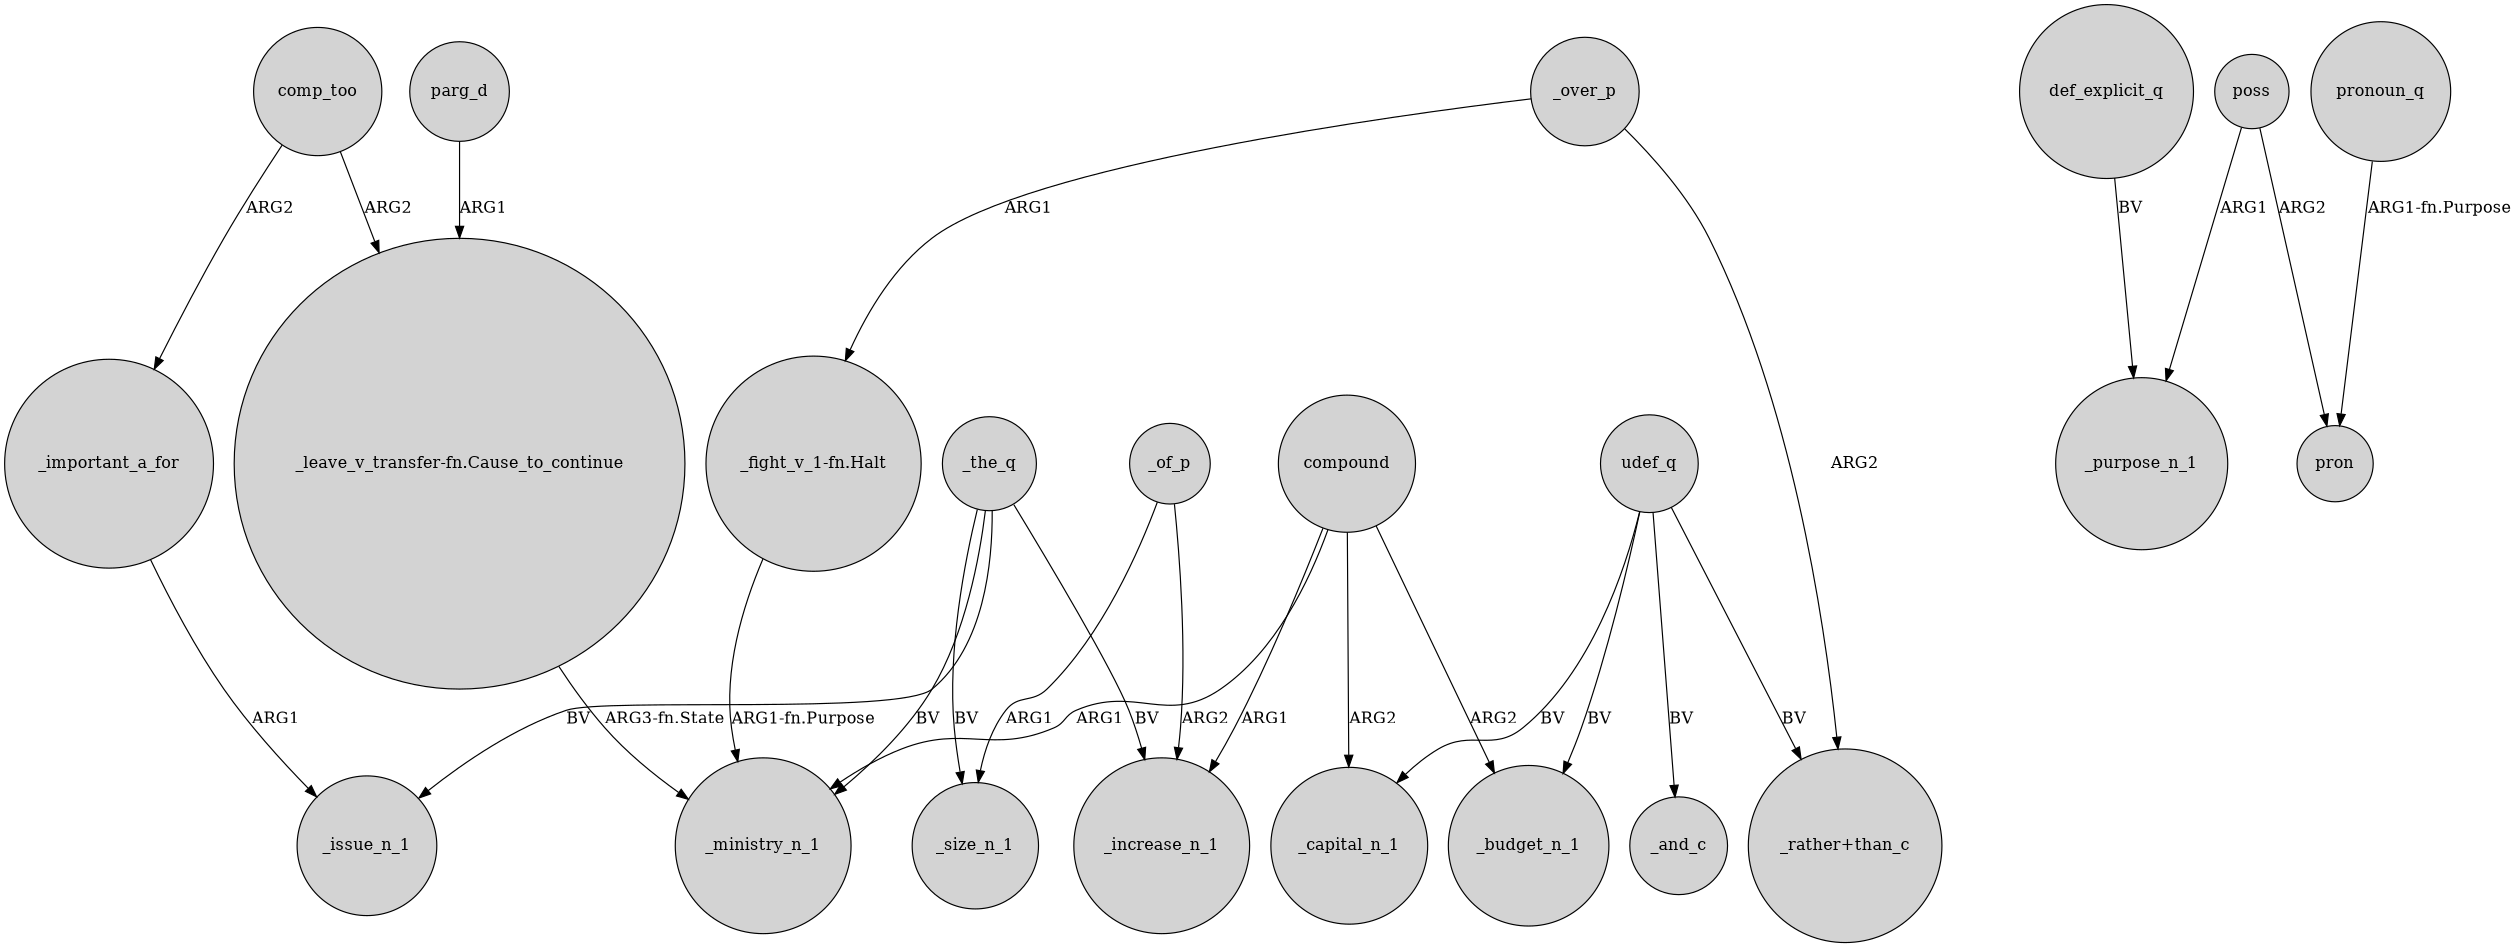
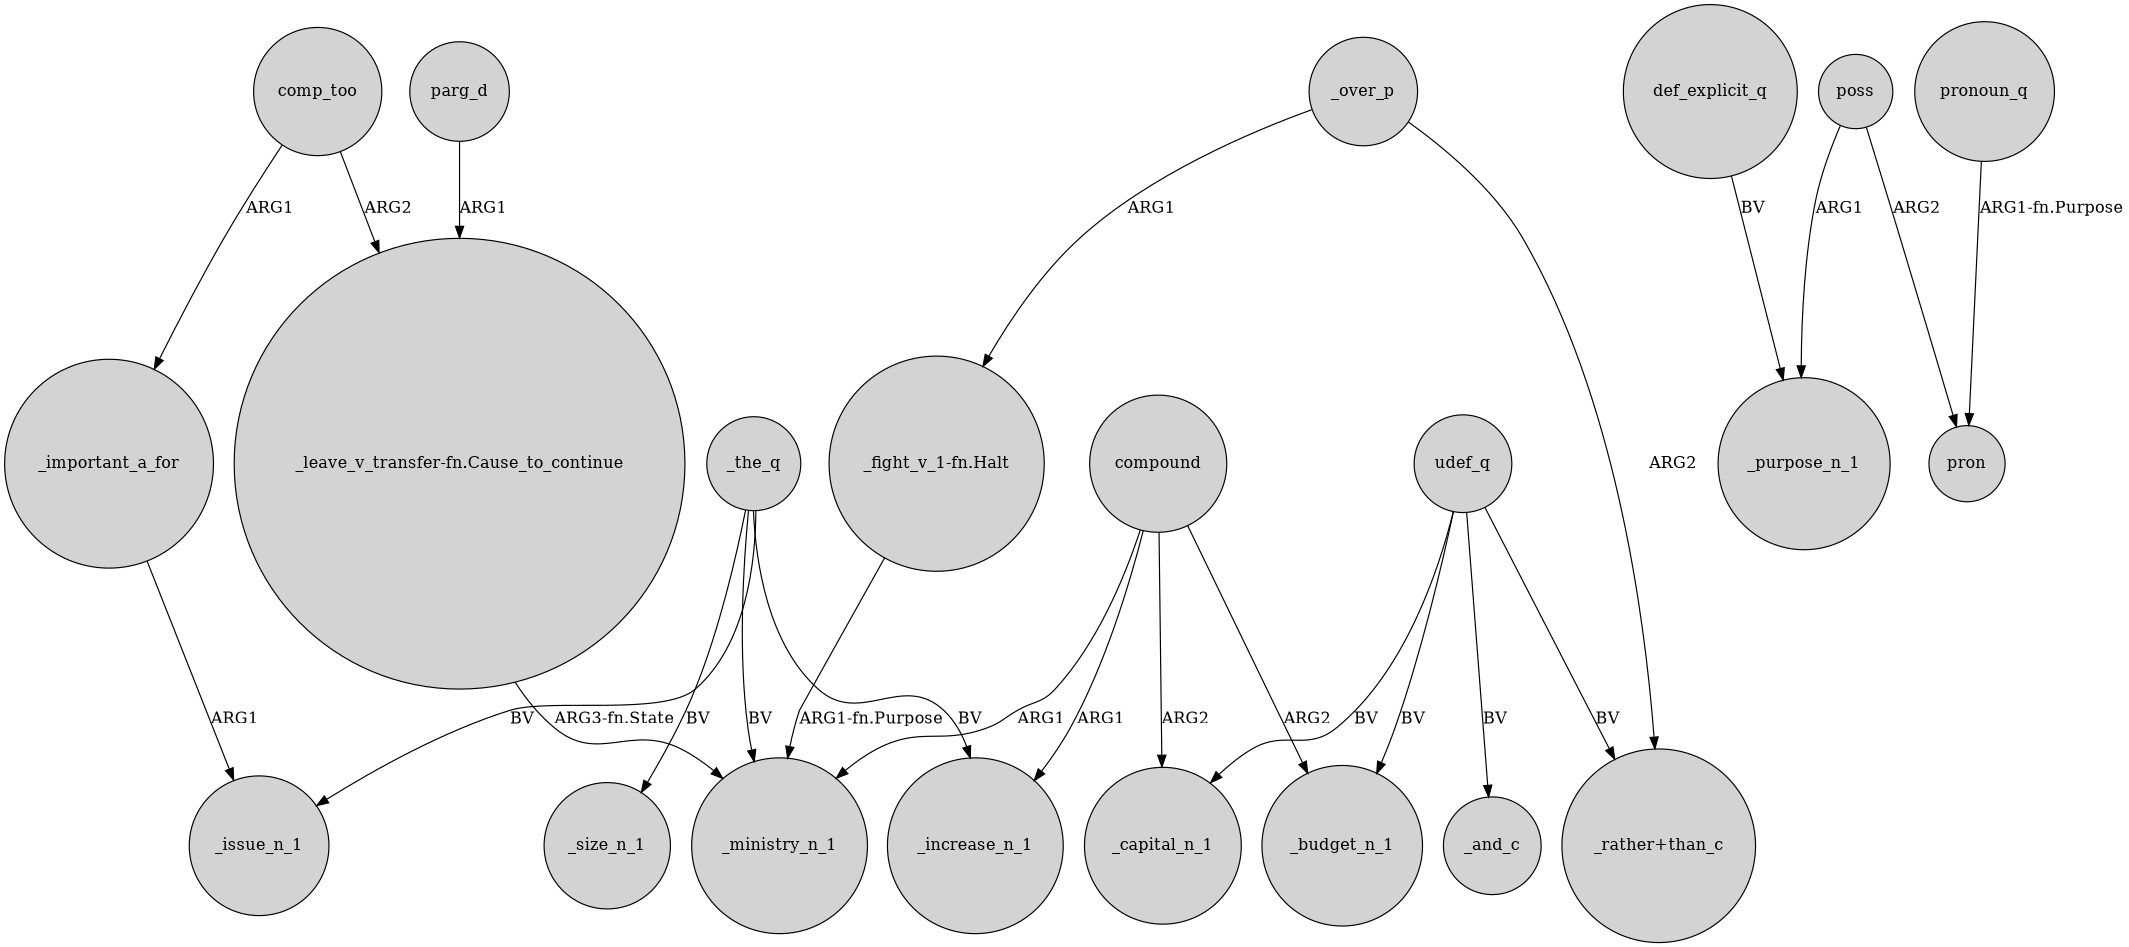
edge "comp_too" -> "_important_a_for": label "ARG2" -> "ARG1"
node "_of_p": removed
